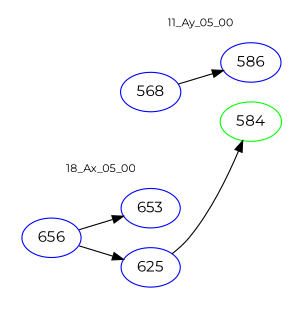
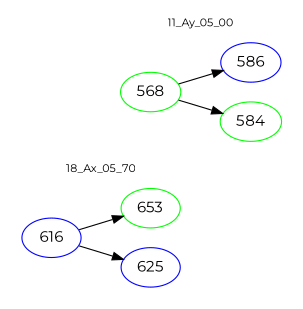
node "568": color blue -> green
cluster "18_Ax_05_00": label "18_Ax_05_00" -> "18_Ax_05_70"
edge "625" -> "584": now "568" -> "584"
node "653": color blue -> green
node "656": label "656" -> "616"
